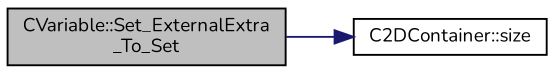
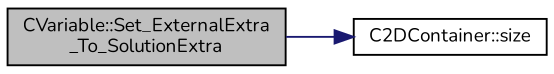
node "CVariable::Set_ExternalExtra _To_Set": label "CVariable::Set_ExternalExtra _To_Set" -> "CVariable::Set_ExternalExtra _To_SolutionExtra"
